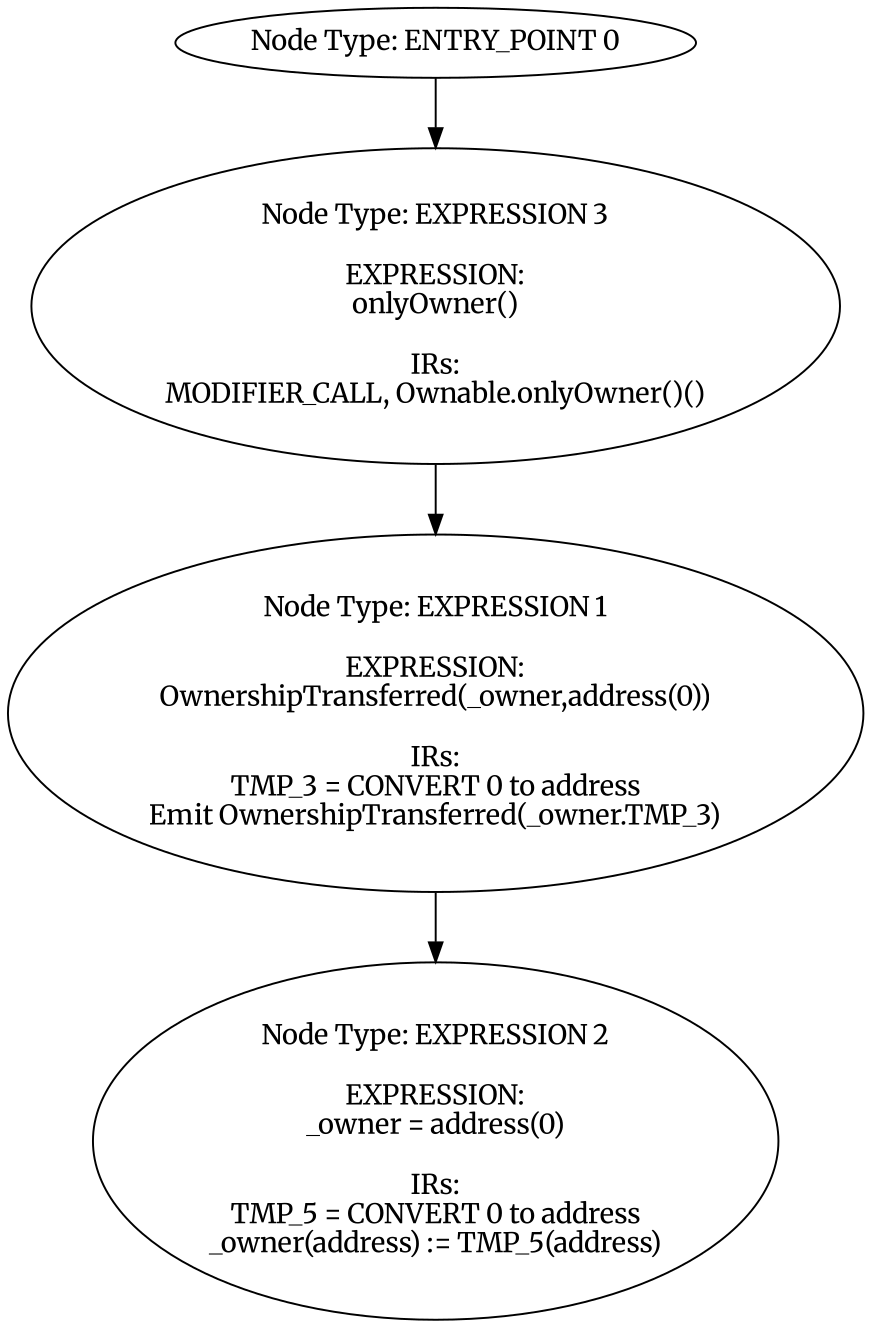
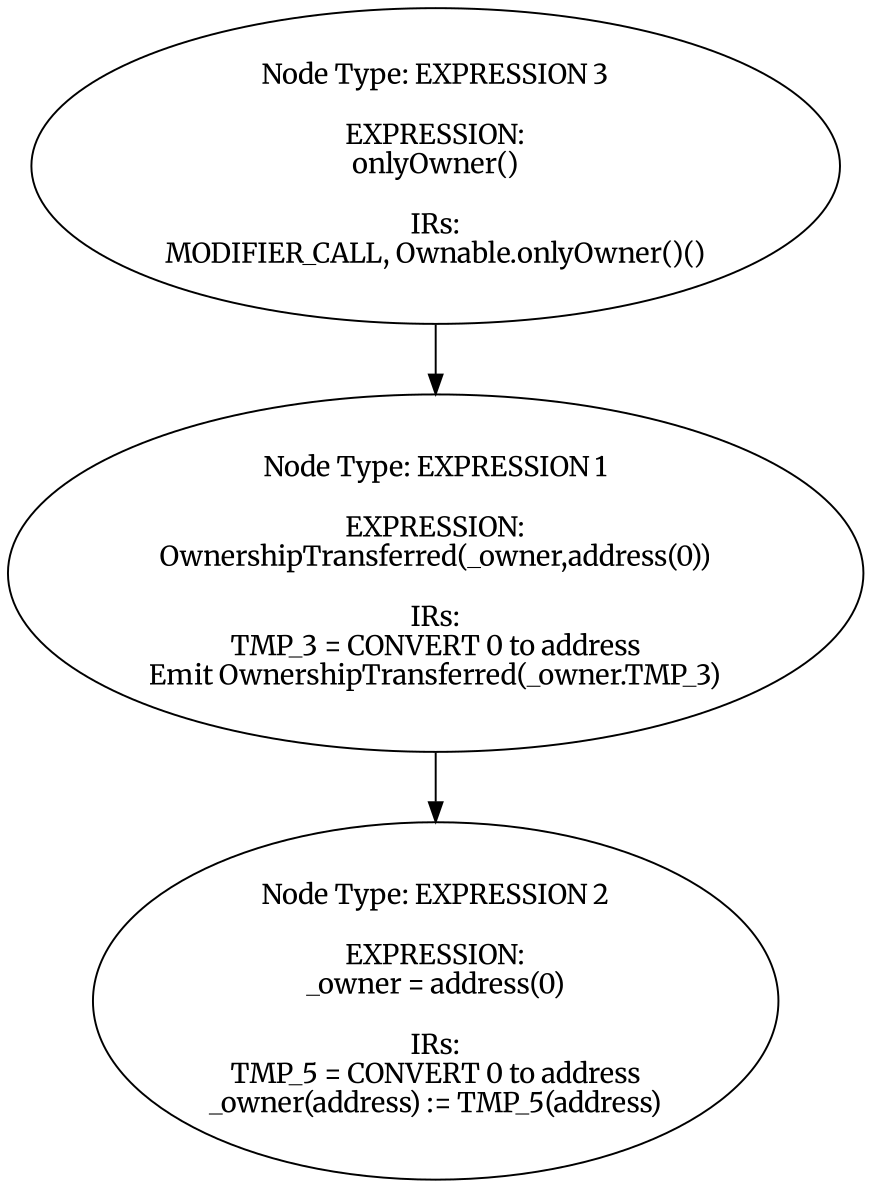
node "Node Type: ENTRY_POINT 0": removed
